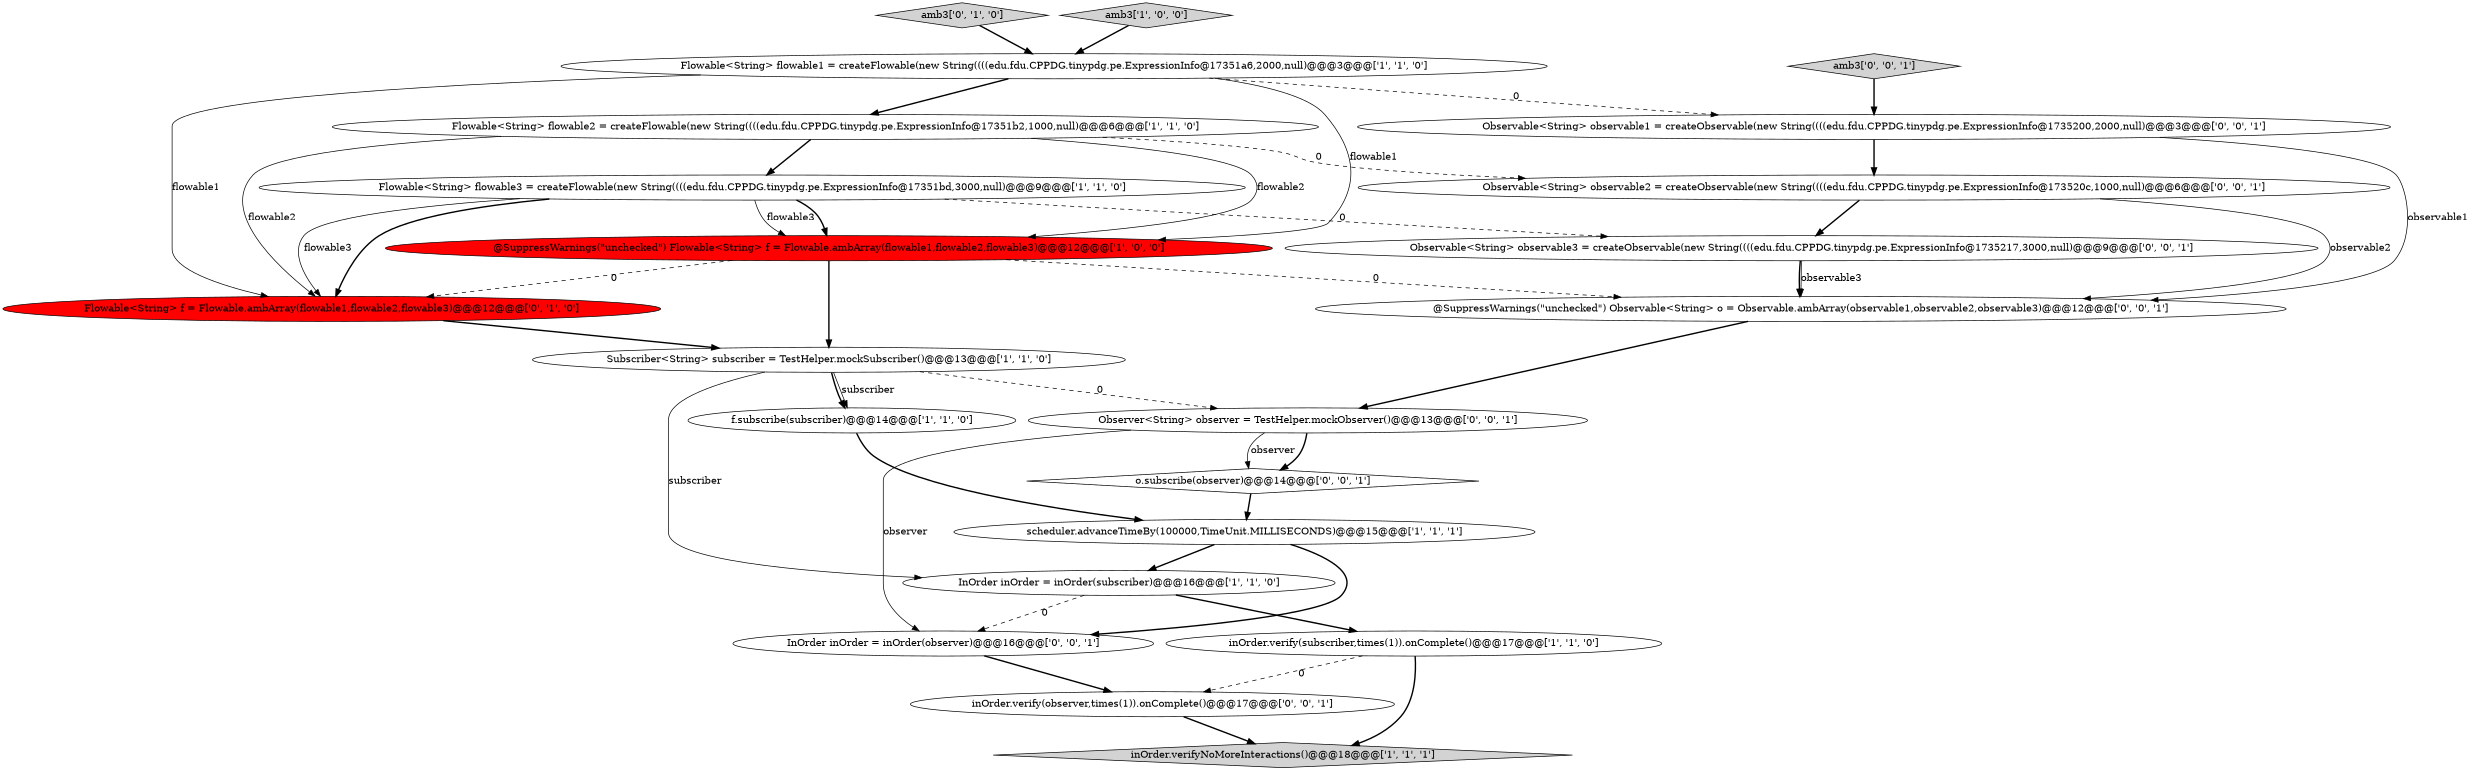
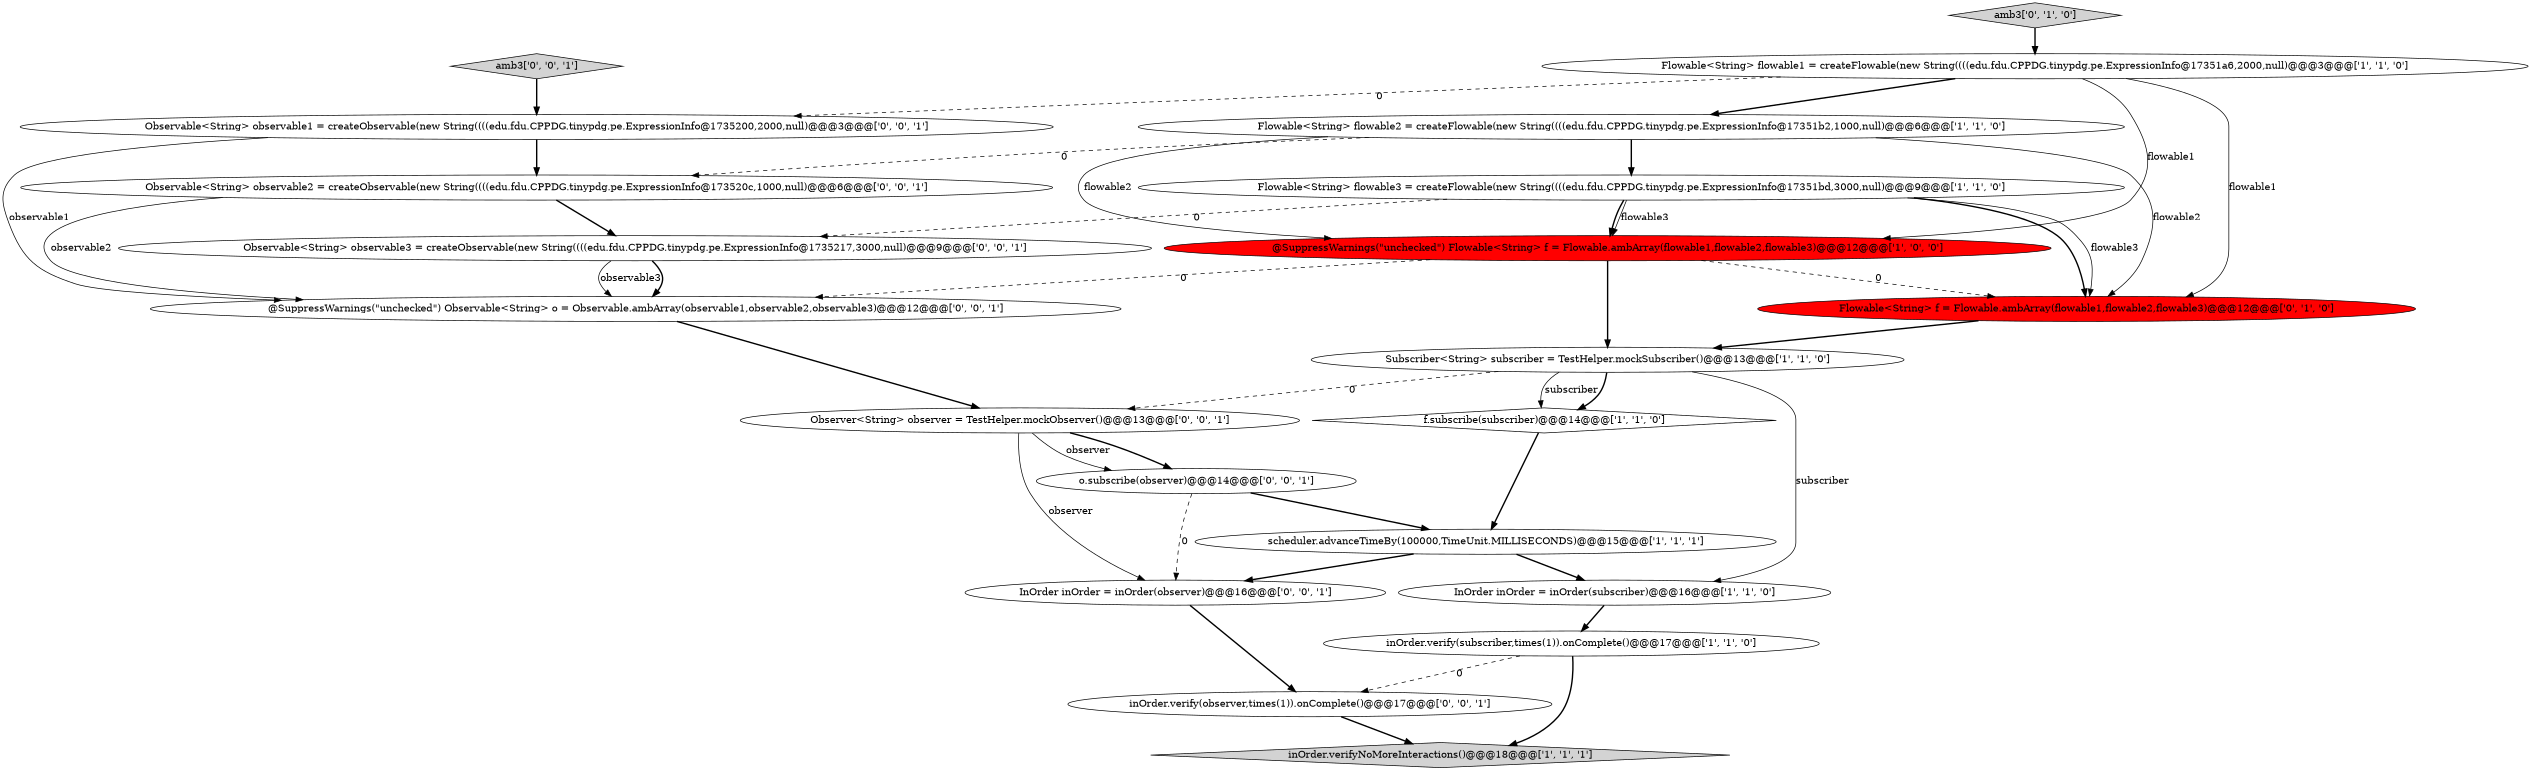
node "amb3['1', '0', '0']": removed
node "f.subscribe(subscriber)@@@14@@@['1', '1', '0']": shape ellipse -> diamond
node "o.subscribe(observer)@@@14@@@['0', '0', '1']": shape diamond -> ellipse
edge "InOrder inOrder = inOrder(subscriber)@@@16@@@['1', '1', '0']" -> "InOrder inOrder = inOrder(observer)@@@16@@@['0', '0', '1']": now "o.subscribe(observer)@@@14@@@['0', '0', '1']" -> "InOrder inOrder = inOrder(observer)@@@16@@@['0', '0', '1']"
